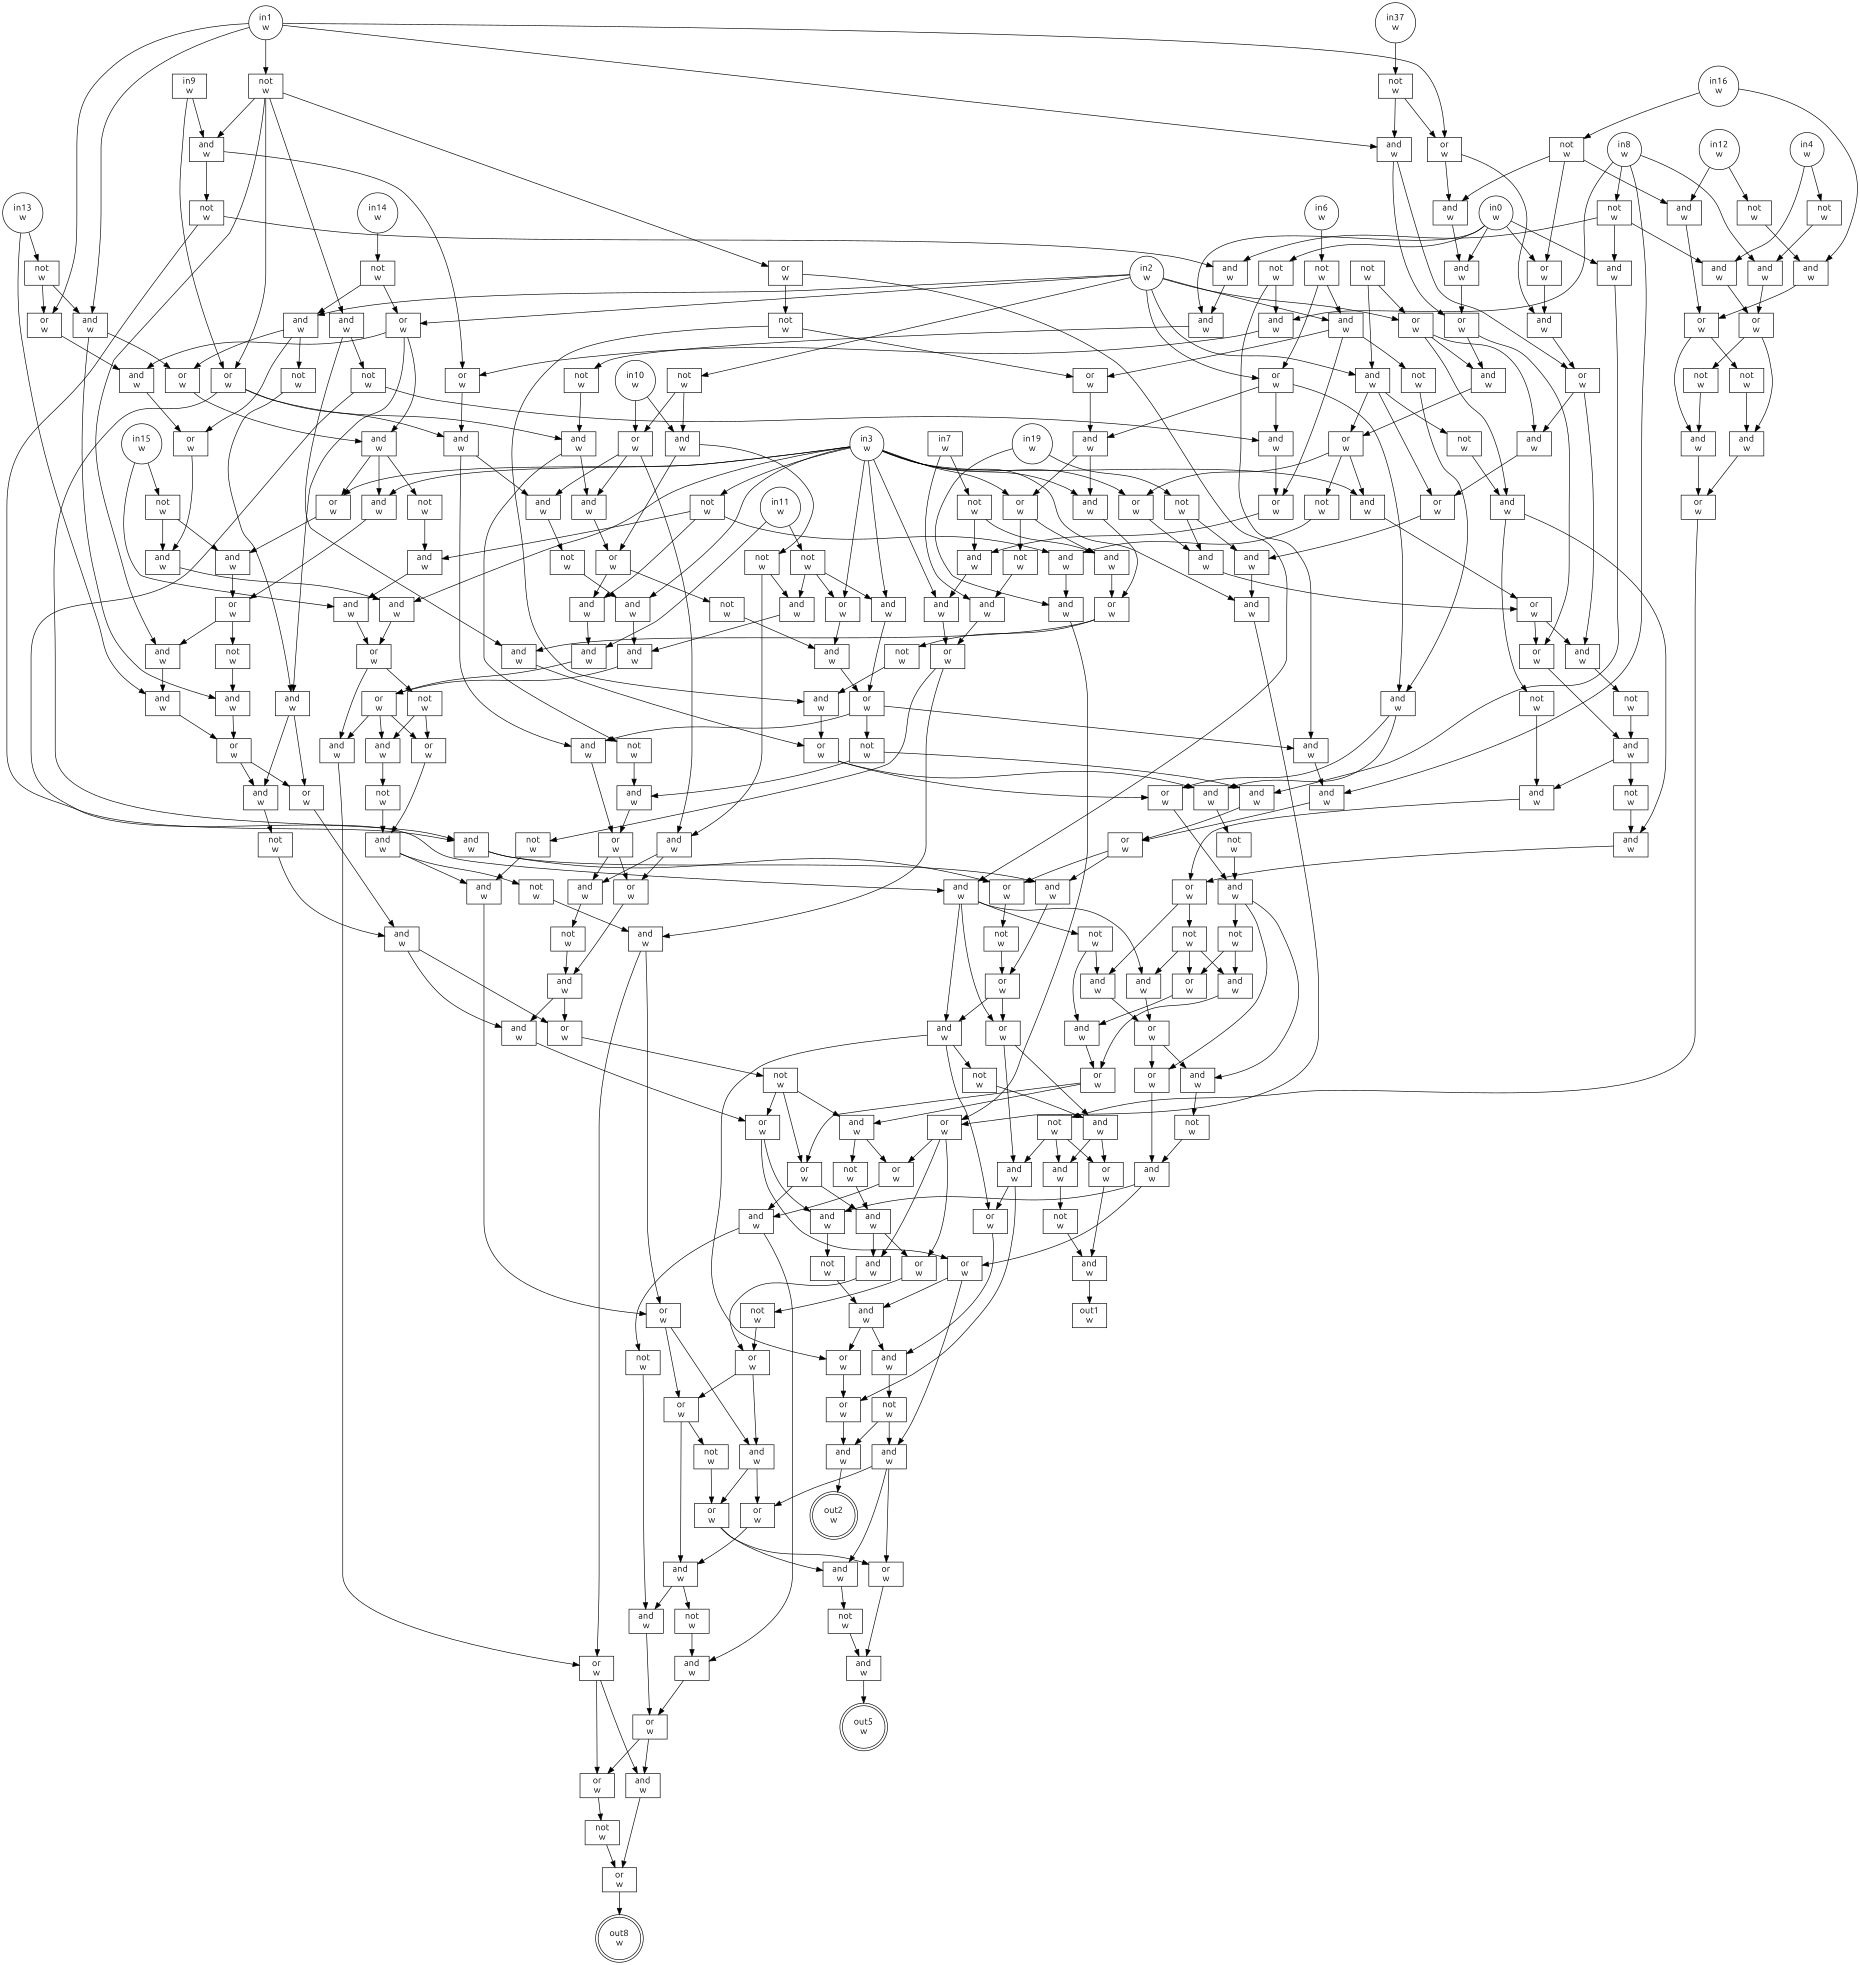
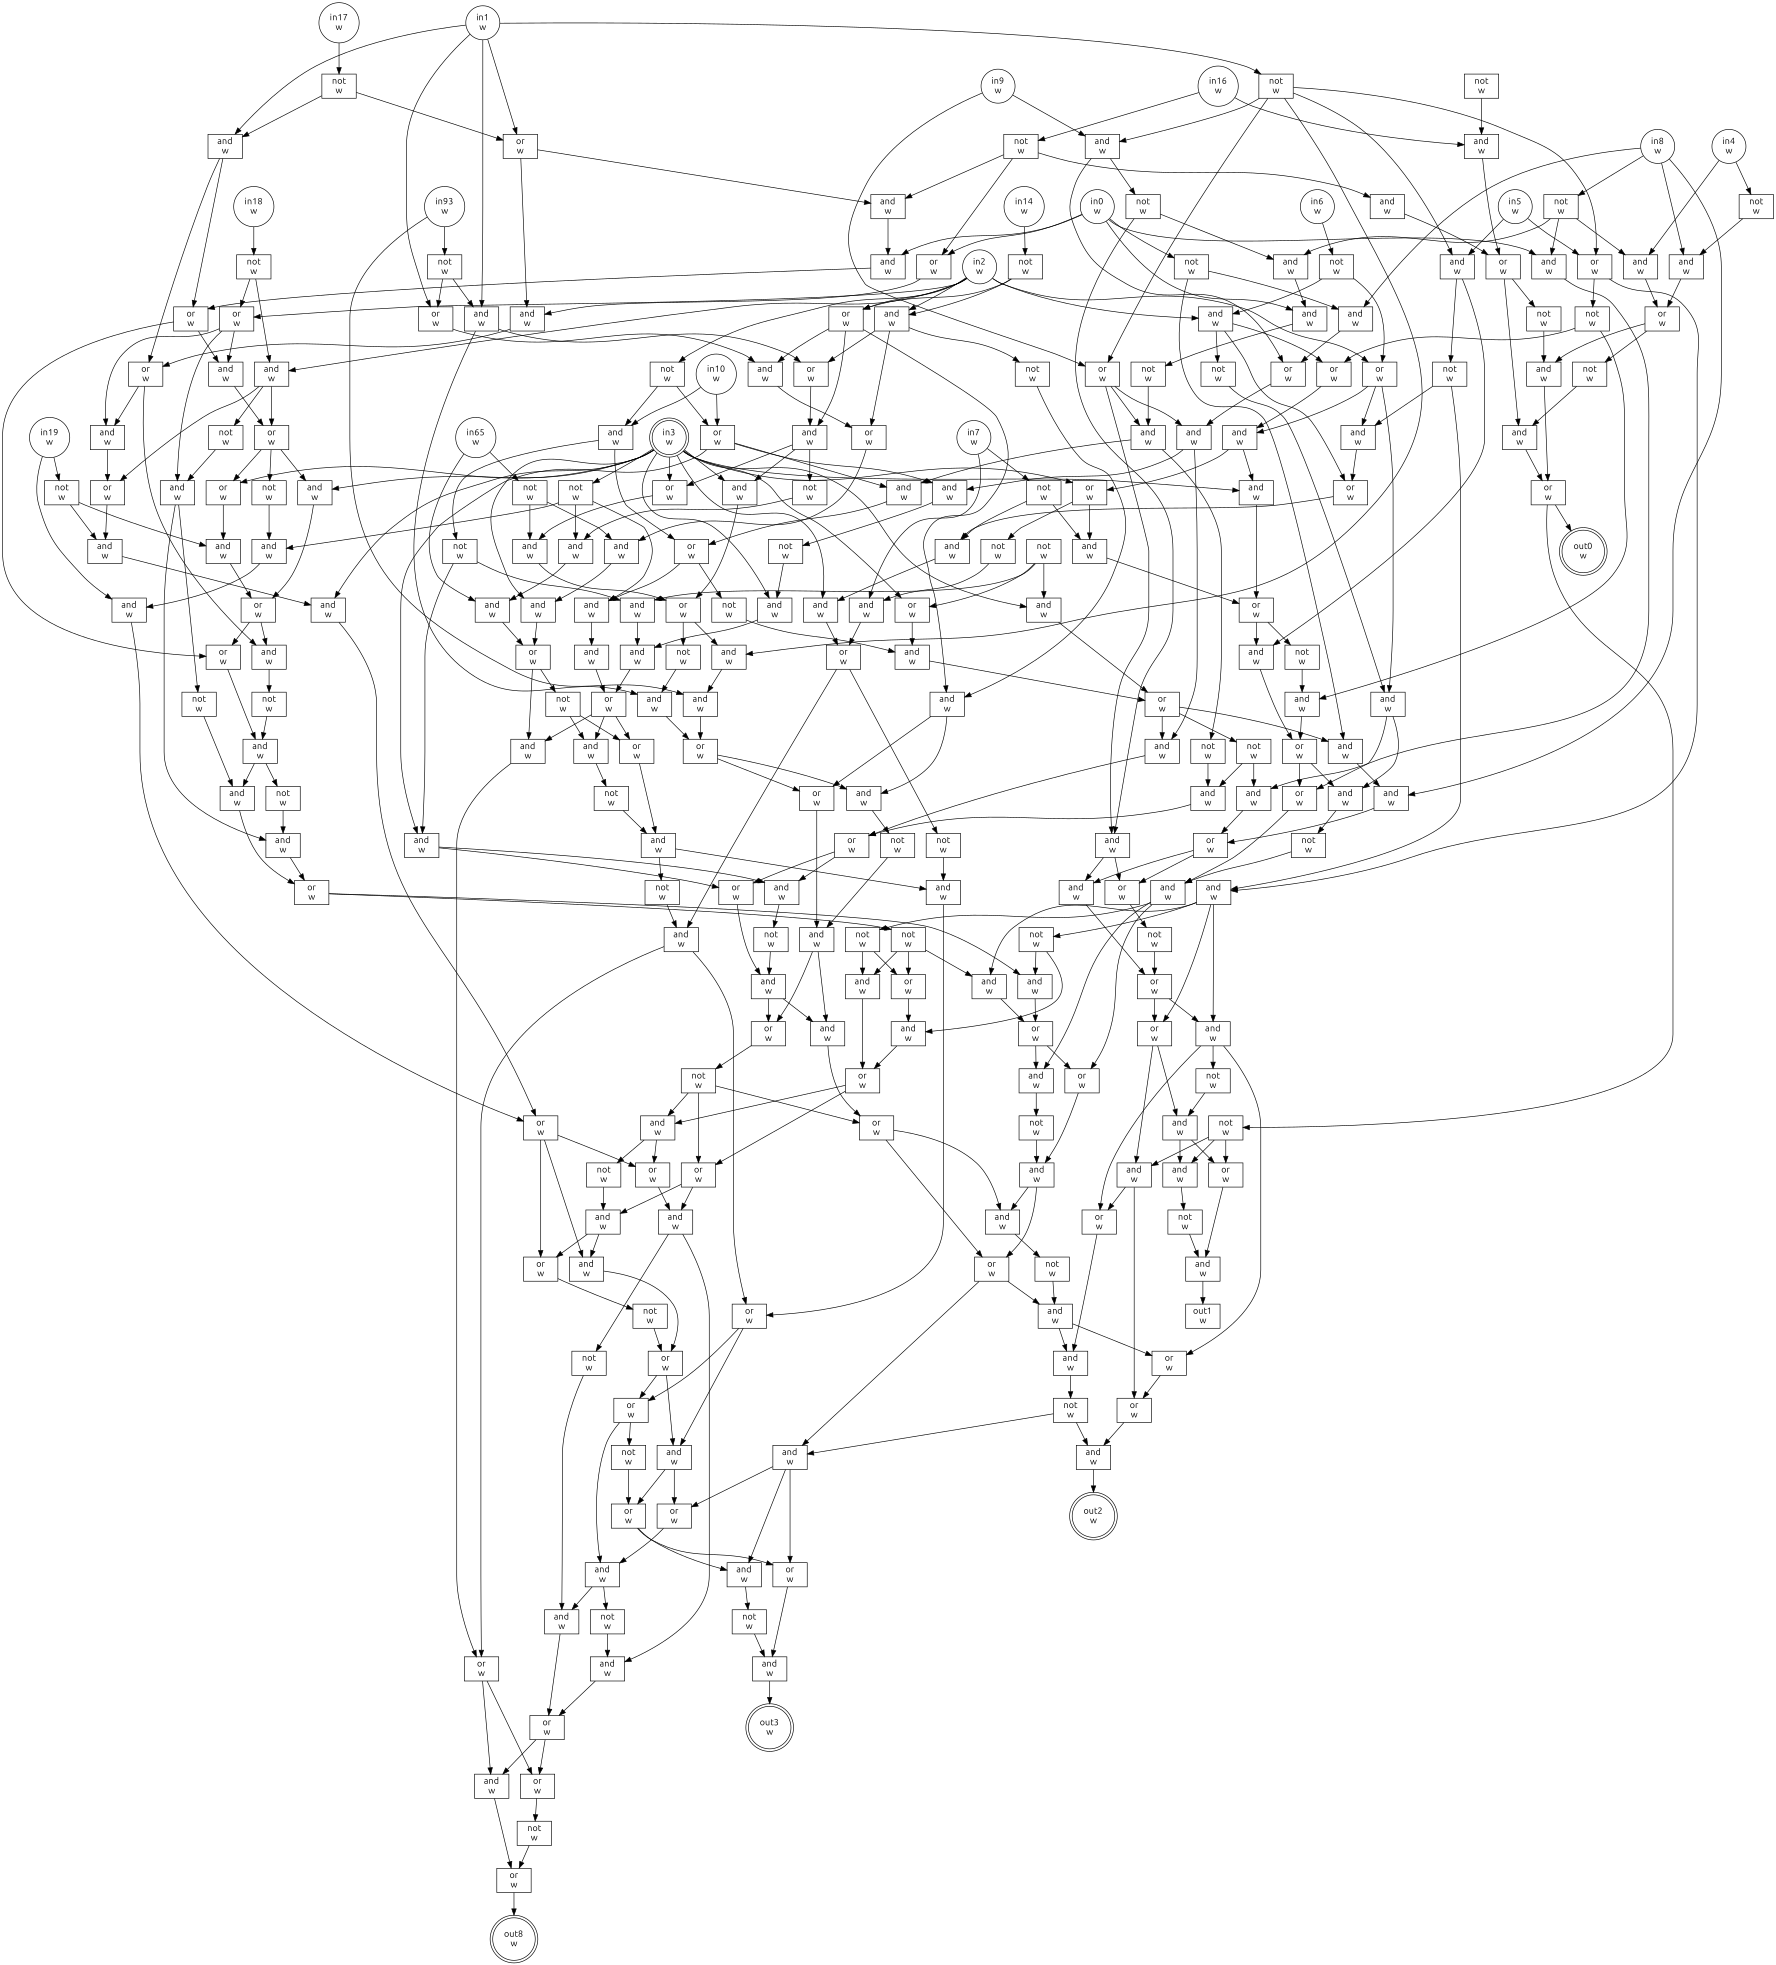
node "in37 w": label "in37 w" -> "in17 w"
node "in9 w": shape box -> circle
node "in12 w": removed
node "in18 w": added
node "in5 w": added
node "in13 w": label "in13 w" -> "in93 w"
node "in15 w": label "in15 w" -> "in65 w"
node "in3 w": shape circle -> doublecircle
node "in7 w": shape box -> circle
node "in11 w": removed
node "out0 w": added
node "out5 w": label "out5 w" -> "out3 w"
